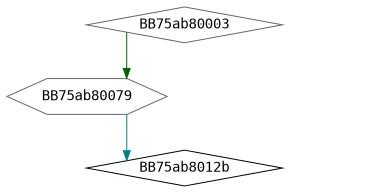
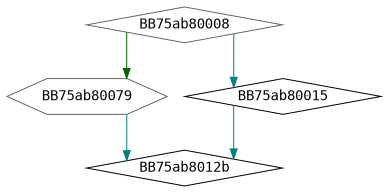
node "BB75ab80003": label "BB75ab80003" -> "BB75ab80008"
node "BB75ab80015": added
